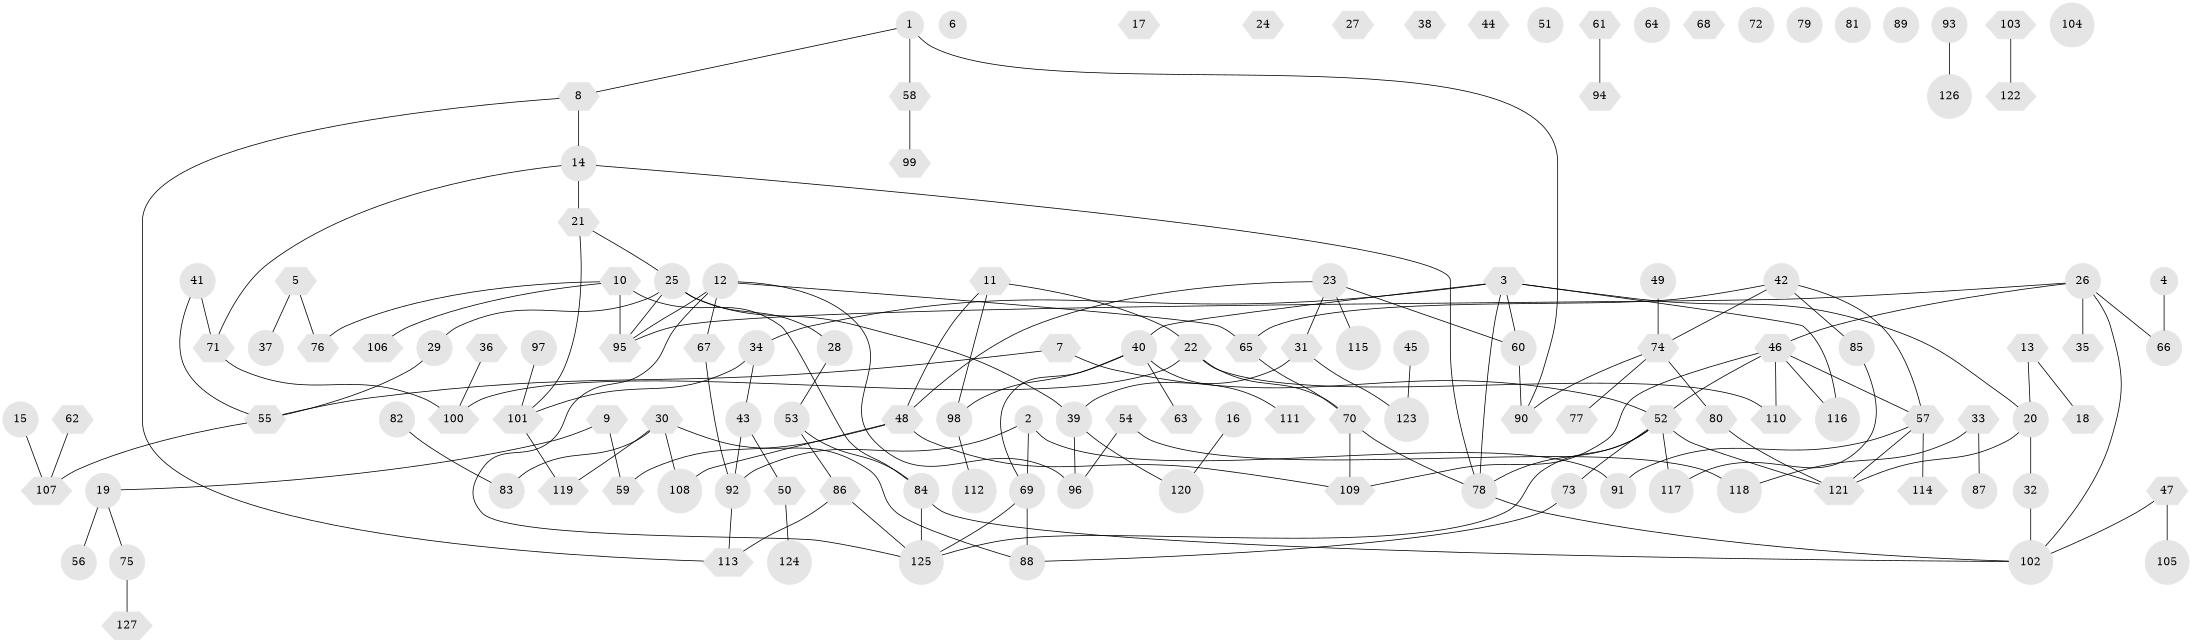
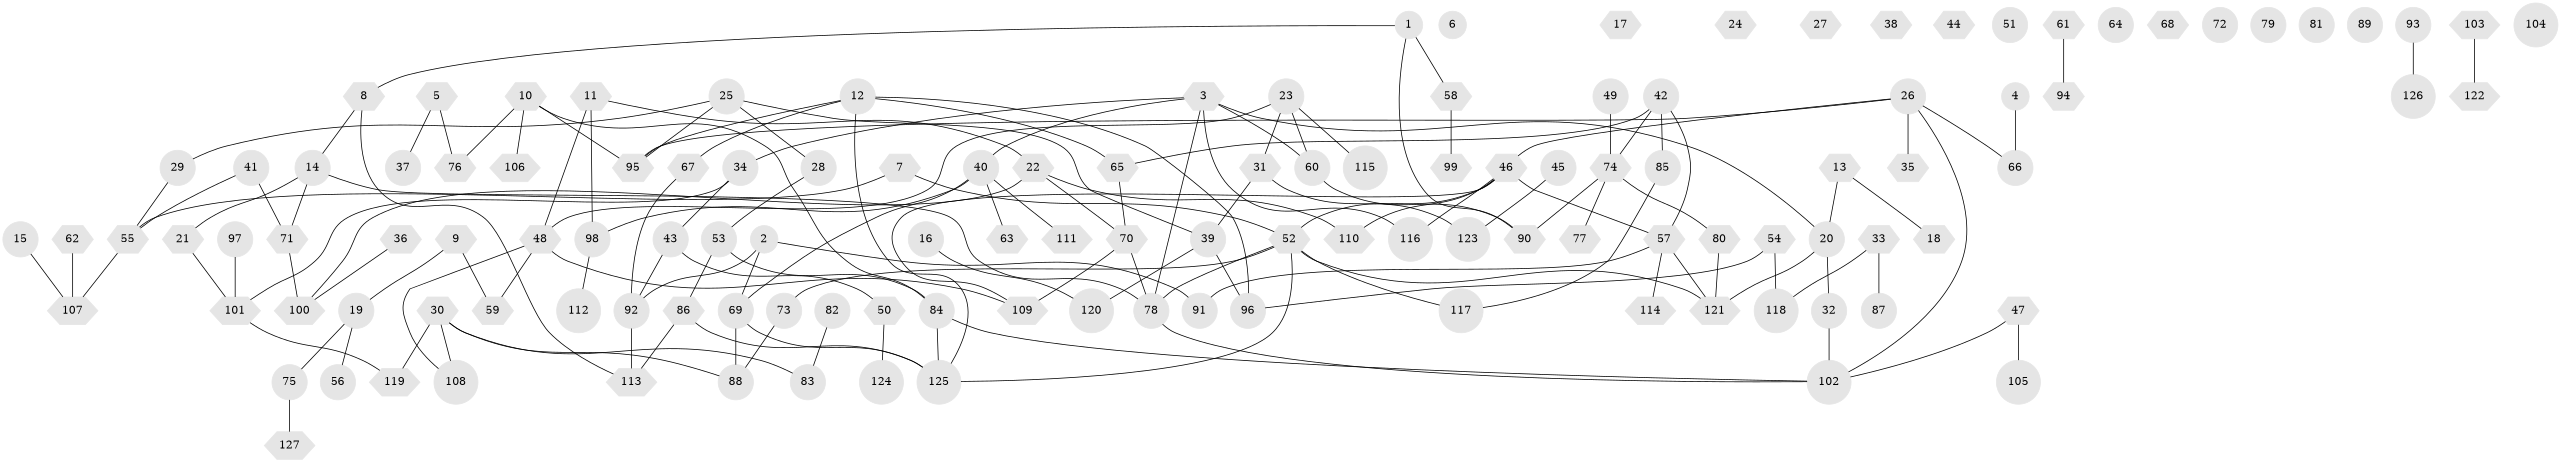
edge "21" -- "25": removed
